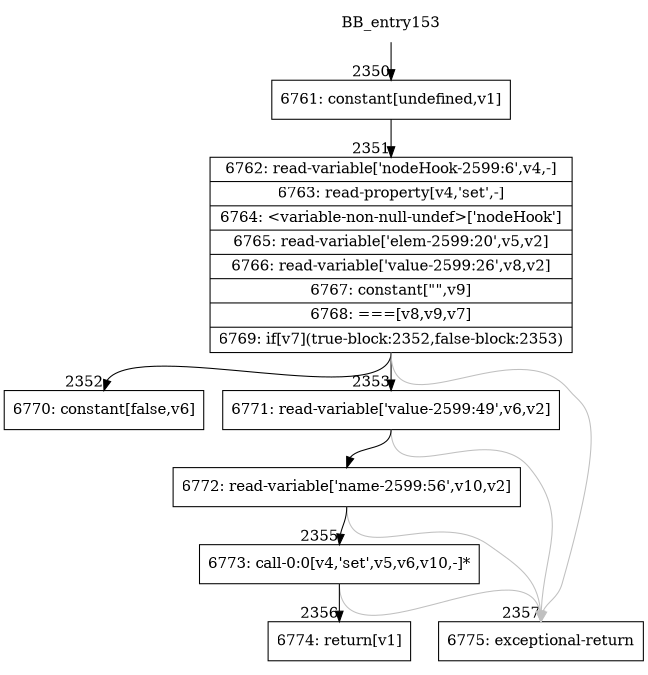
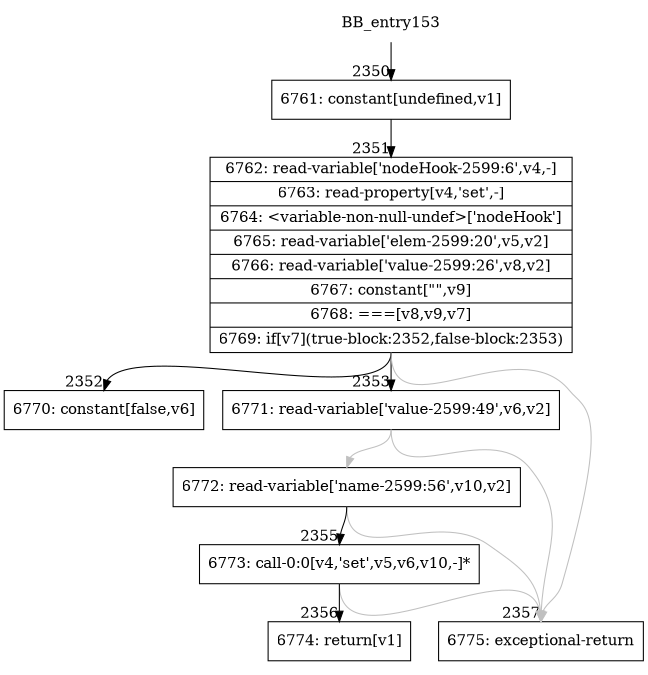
edge "6771: read-variable['value-2599:49',v6,v2]" -> "6772: read-variable['name-2599:56',v10,v2]": color black -> gray
